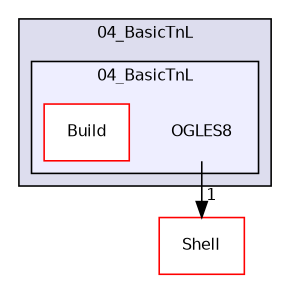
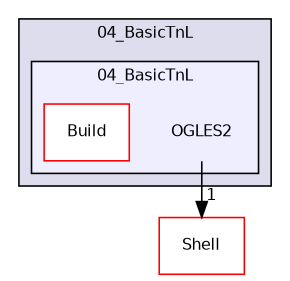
node "OGLES8": label "OGLES8" -> "OGLES2"
